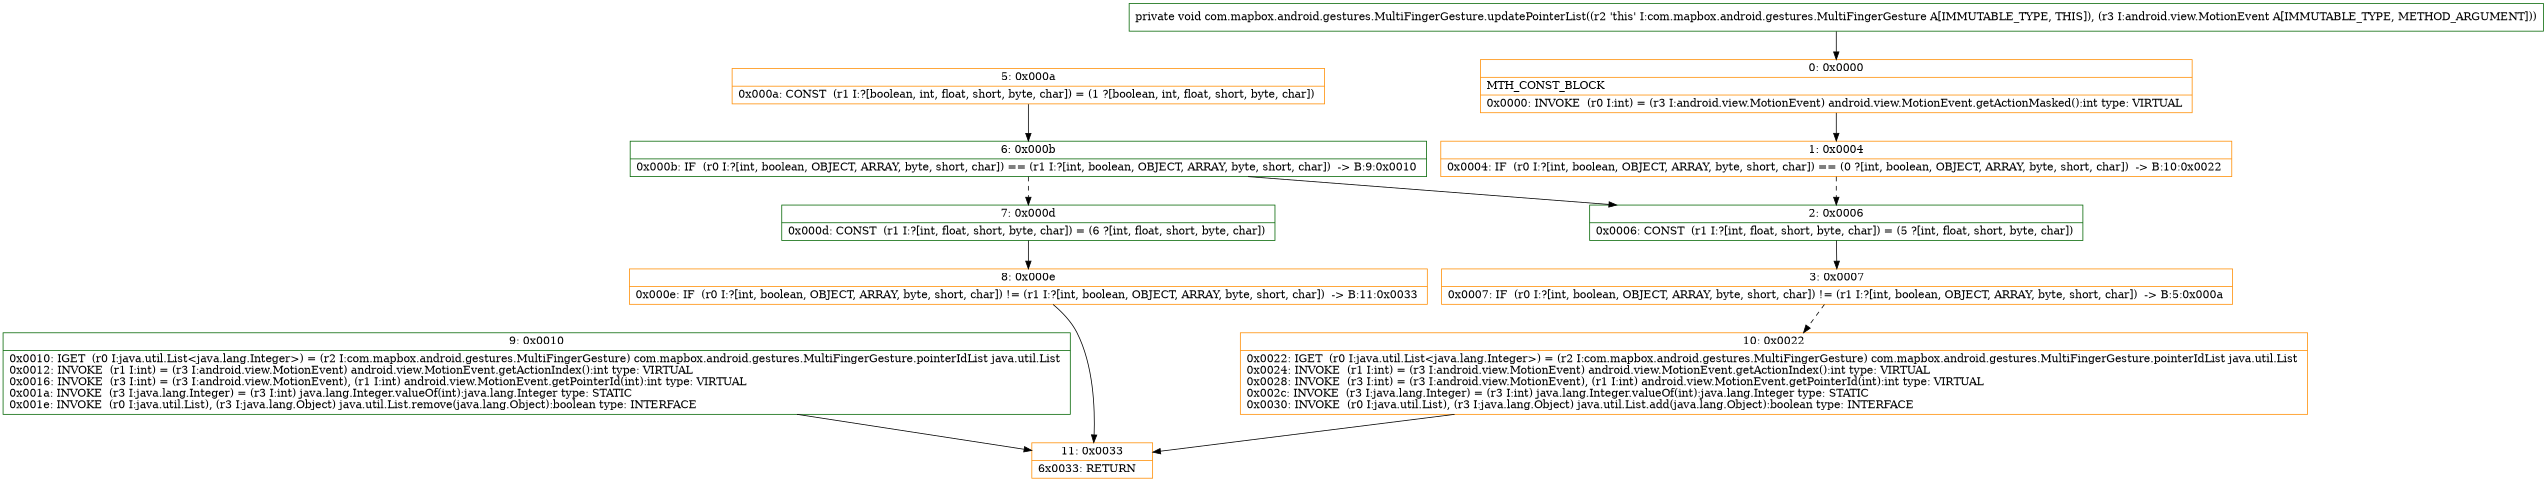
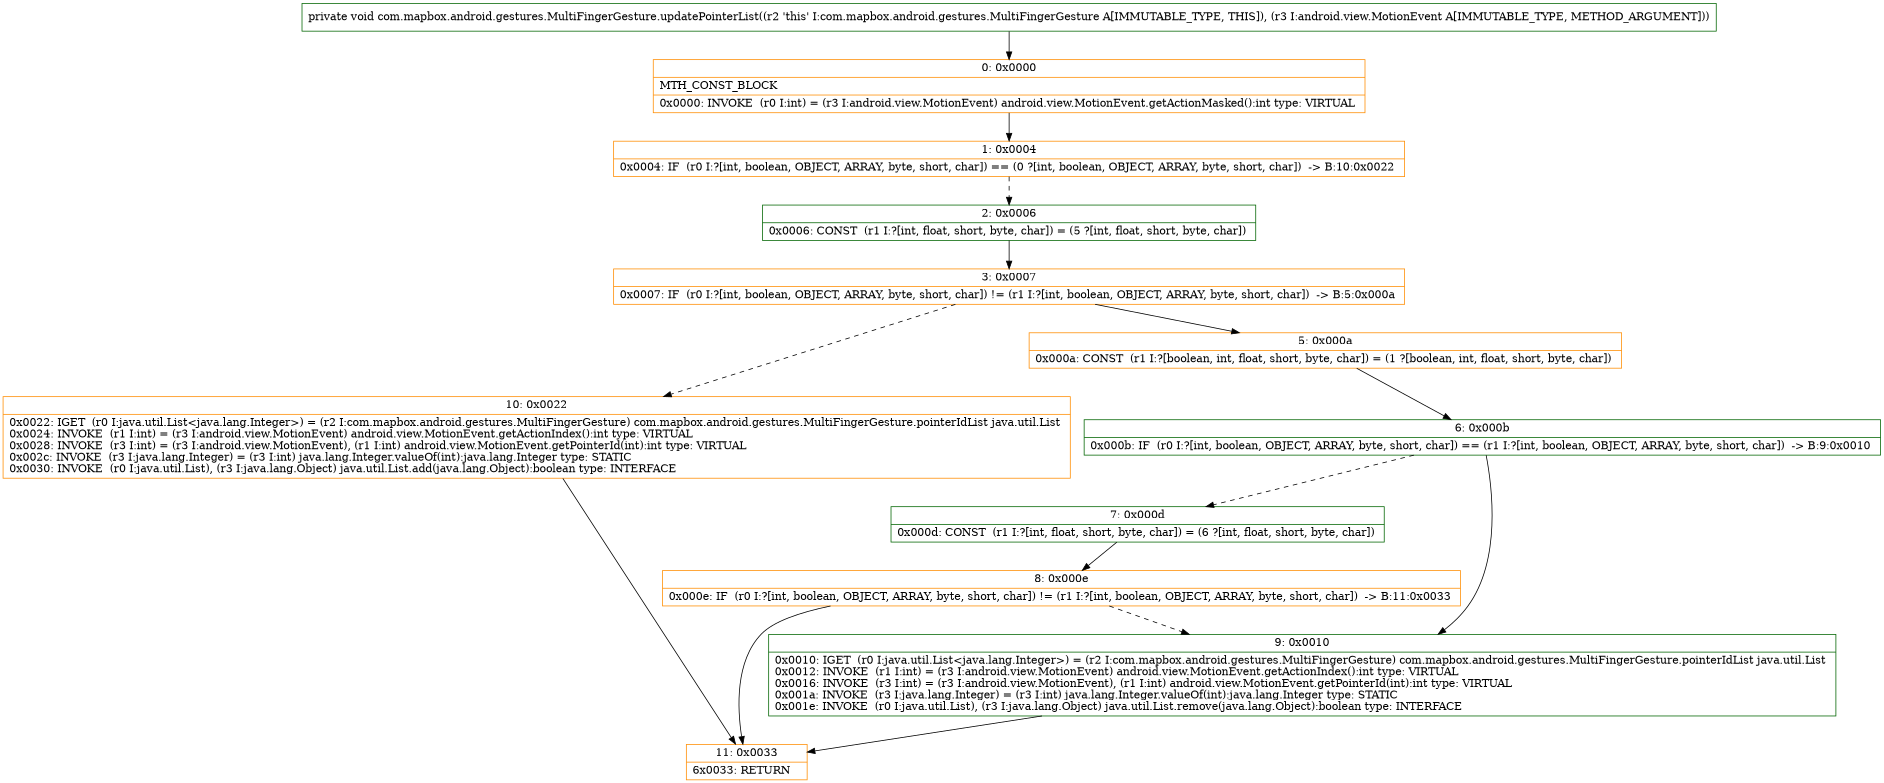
edge "6: 0x000b" -> "2: 0x0006": now "6: 0x000b" -> "9: 0x0010"
edge "3: 0x0007" -> "5: 0x000a": added
edge "8: 0x000e" -> "9: 0x0010": added
